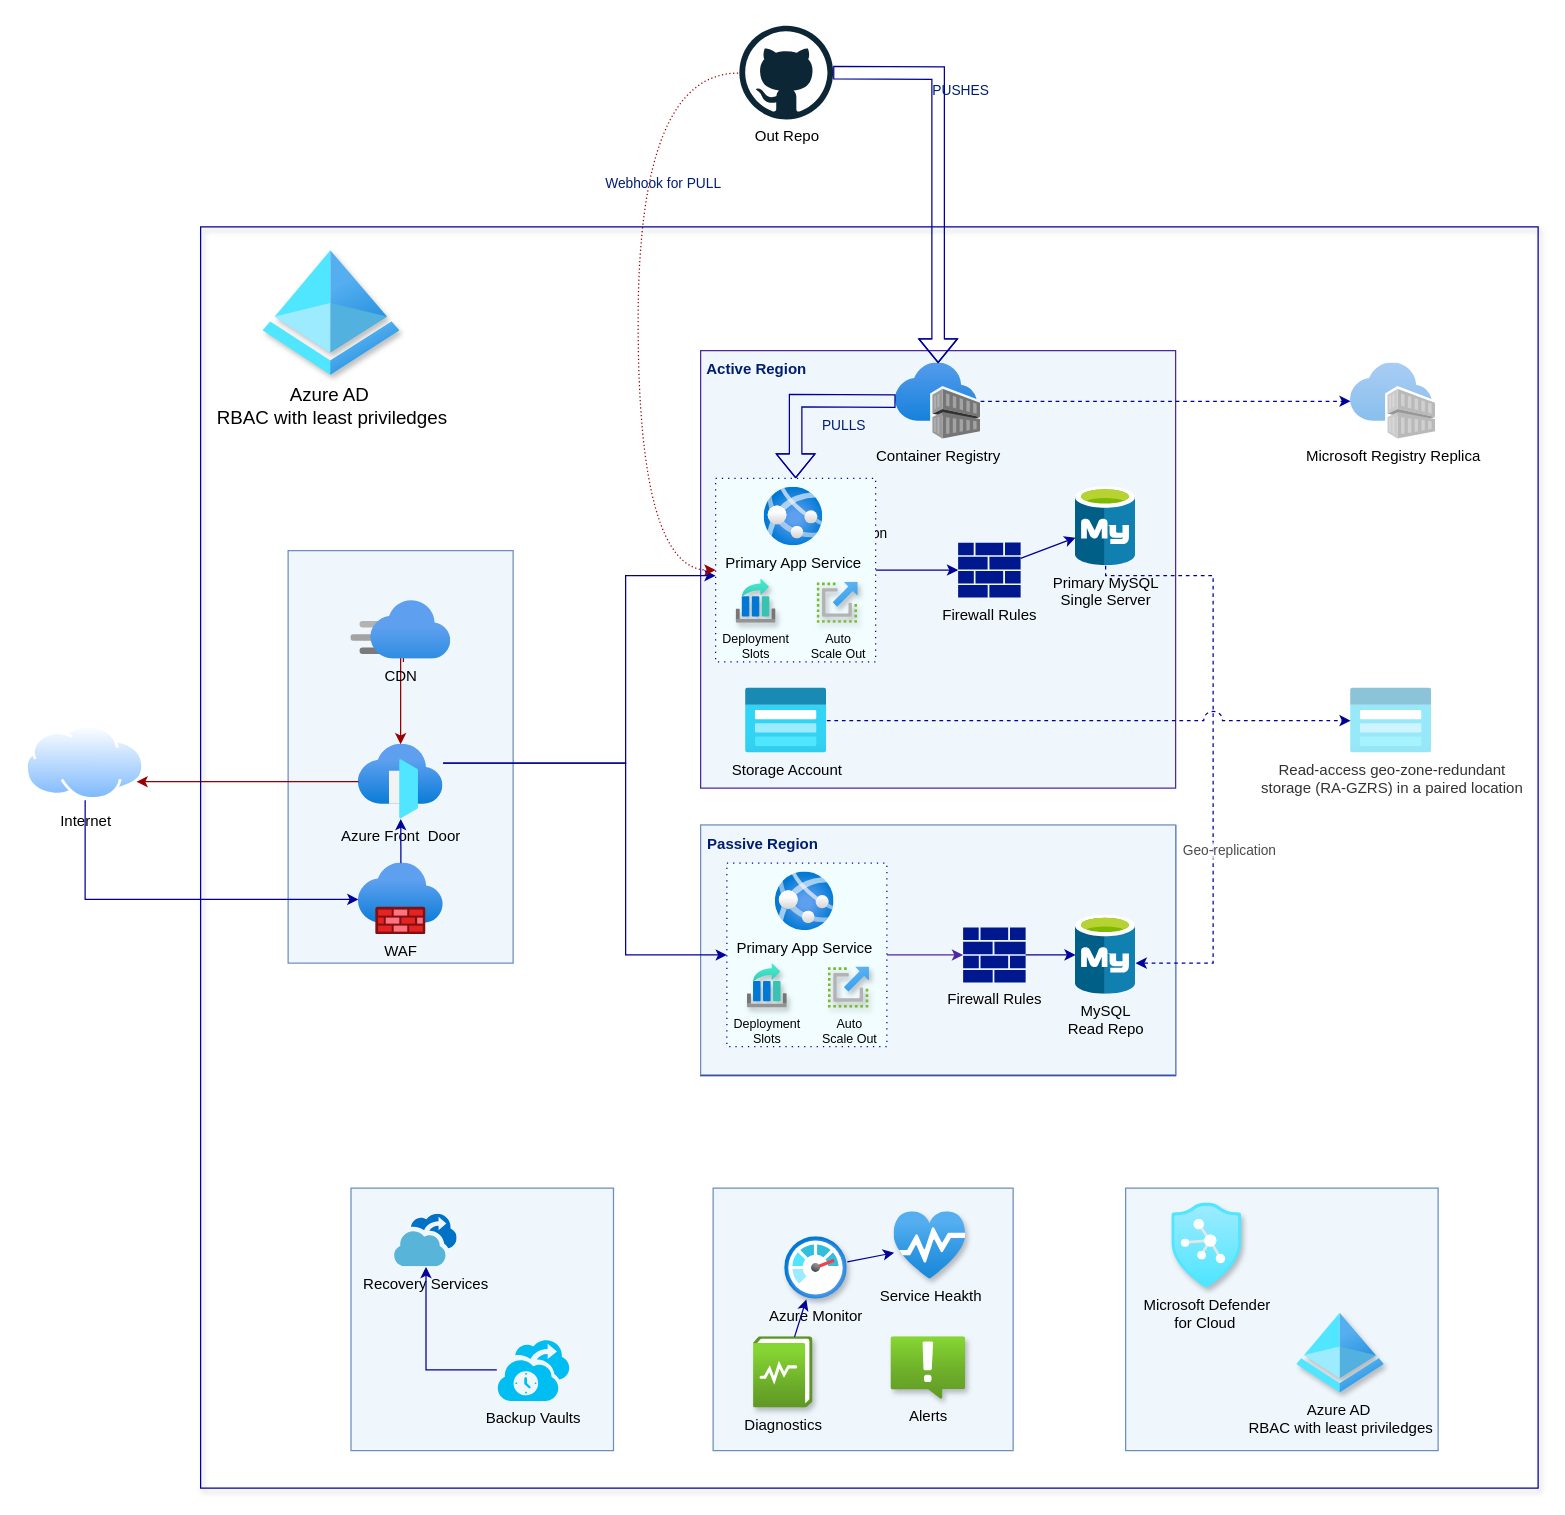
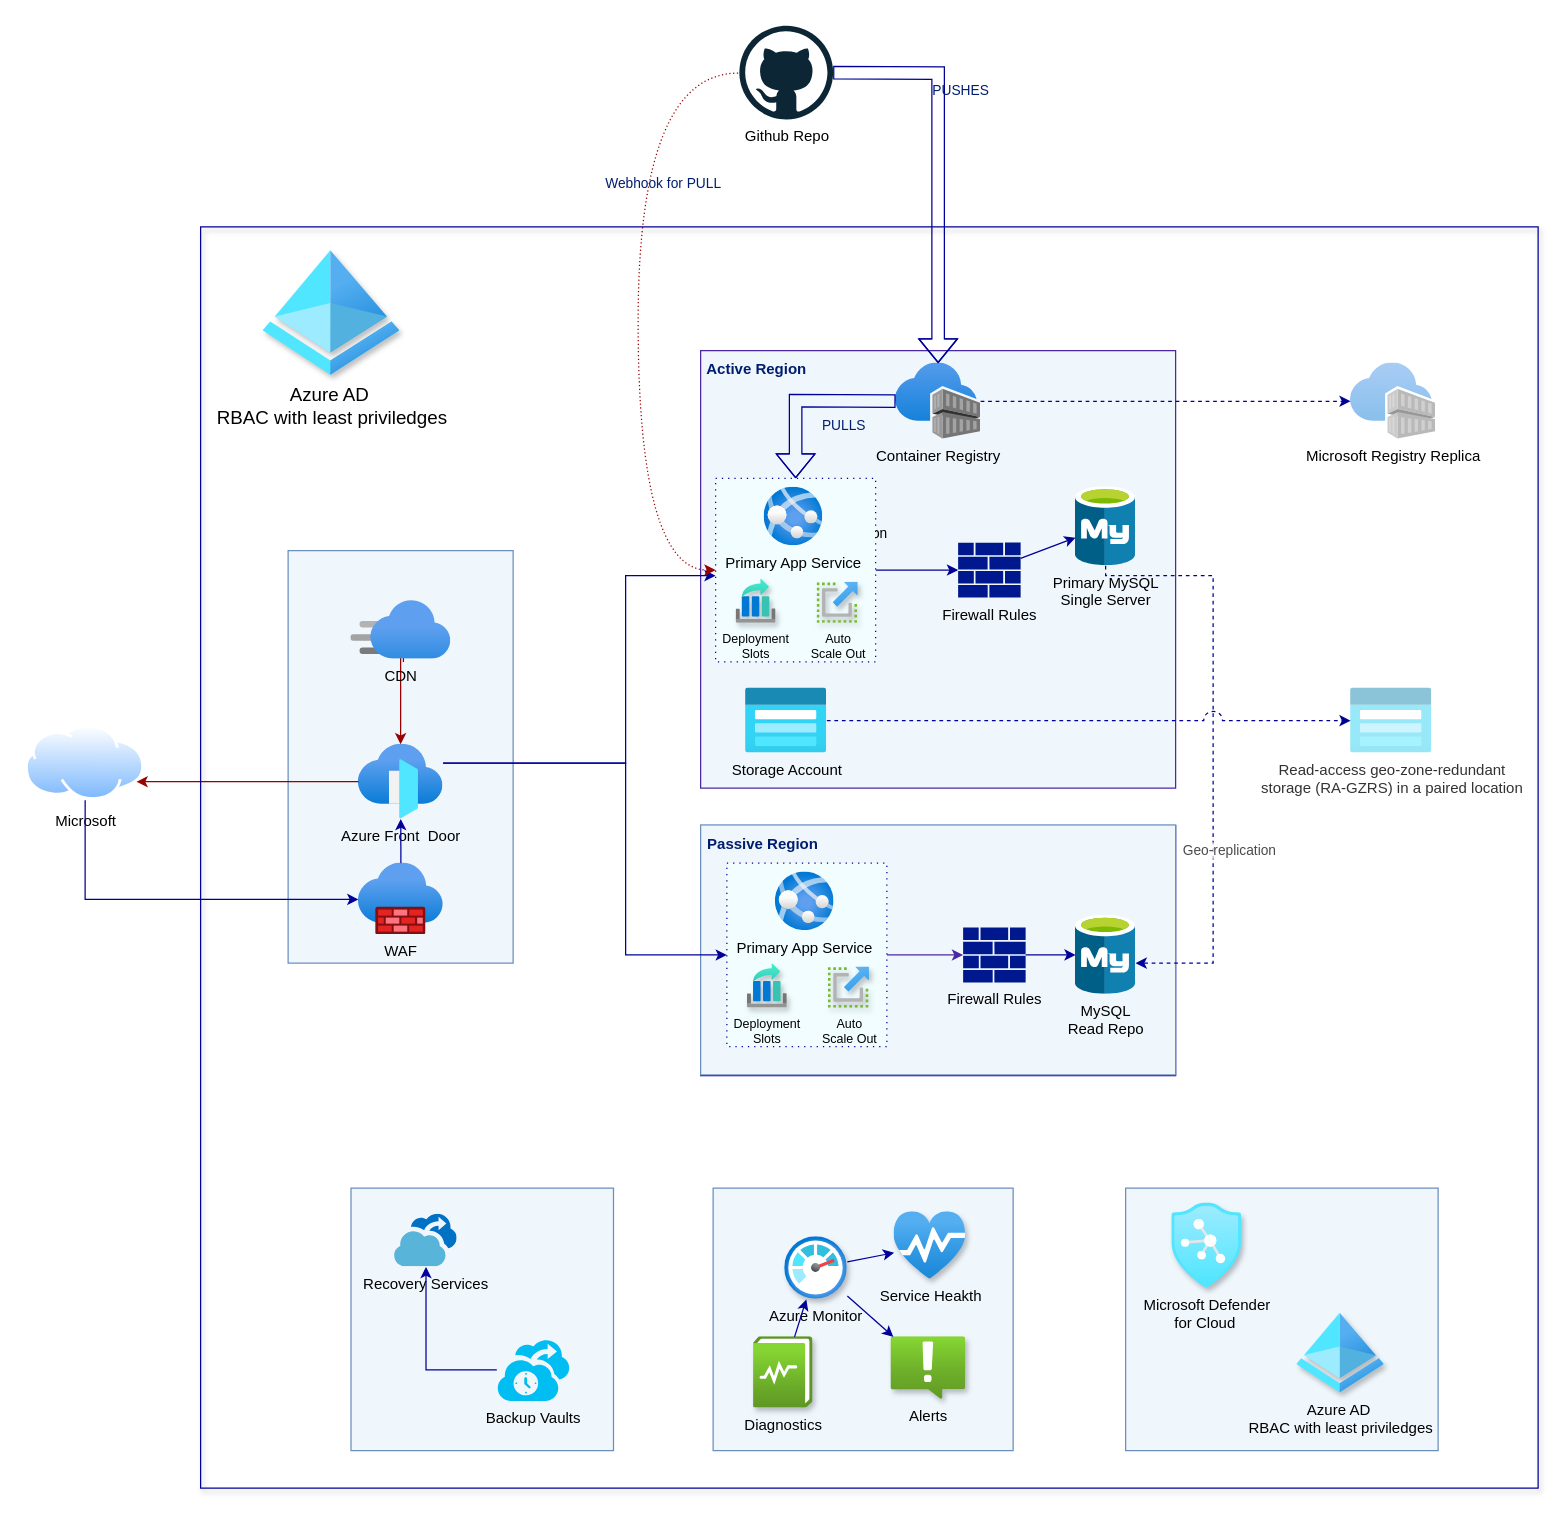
node "Out Repo": label "Out Repo" -> "Github Repo"
node "Internet": label "Internet" -> "Microsoft"
edge "Azure Monitor" -> "Alerts": added
